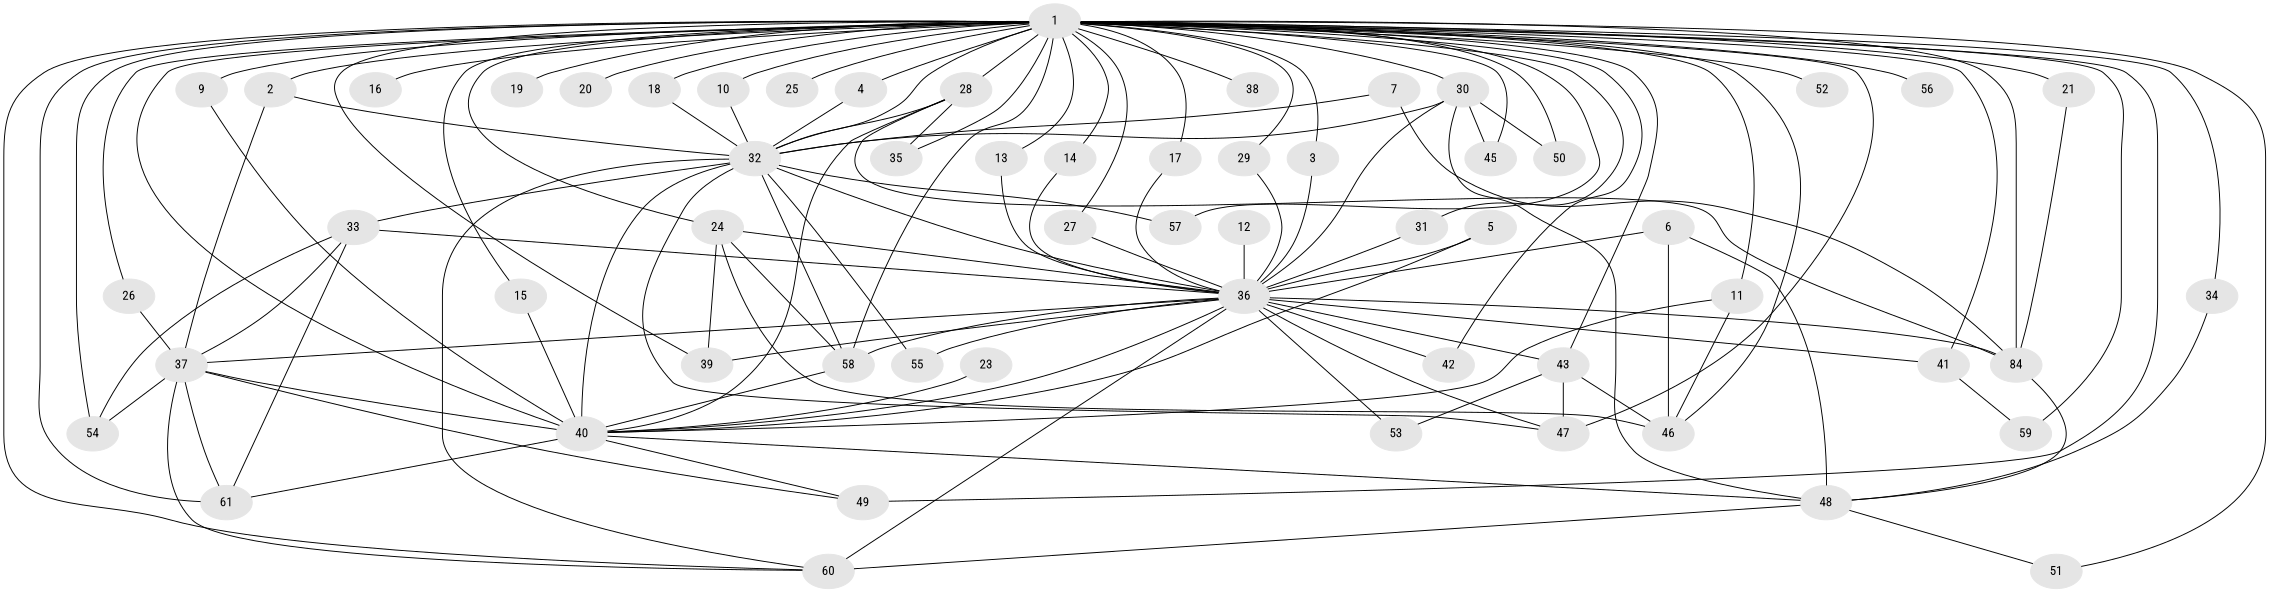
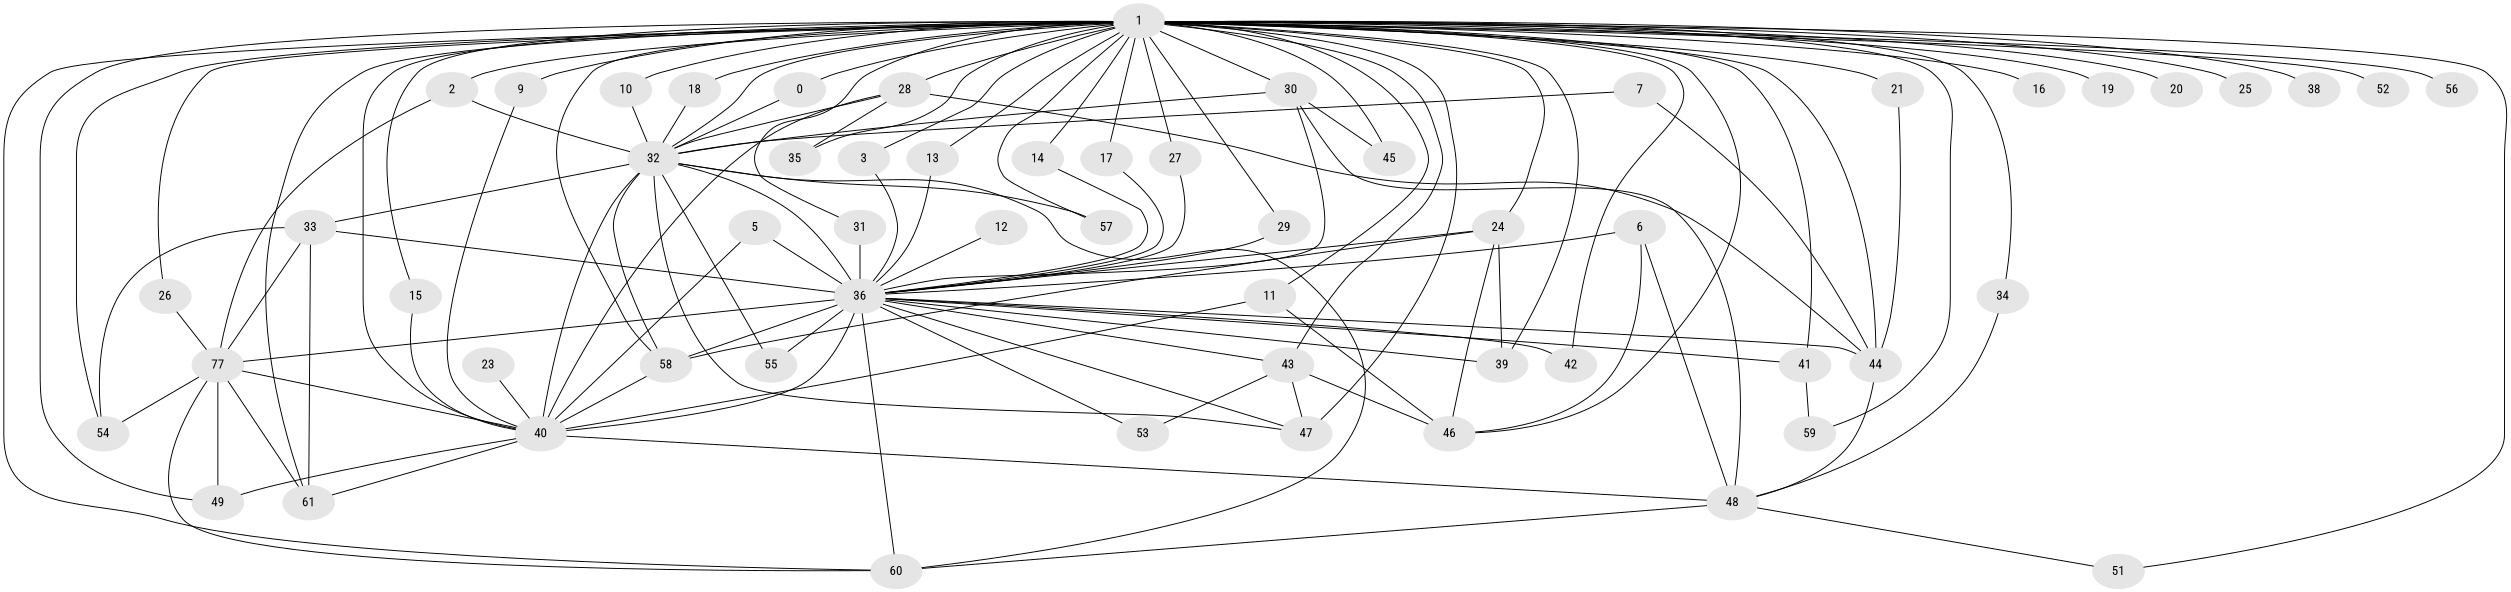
node "4": label "4" -> "0"
node "50": removed
node "37": label "37" -> "77"
node "84": label "84" -> "44"
